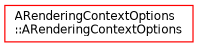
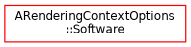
node "ARenderingContextOptions ::ARenderingContextOptions": label "ARenderingContextOptions ::ARenderingContextOptions" -> "ARenderingContextOptions ::Software"
